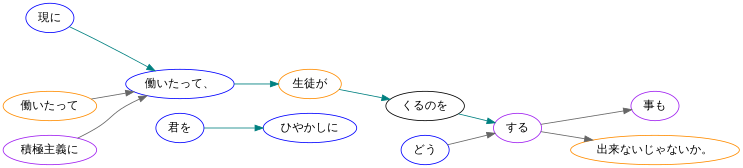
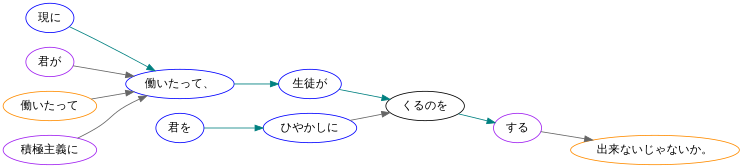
node "君が": added
node "生徒が": color darkorange -> blue
node "事も": removed
edge "ひやかしに" -> "くるのを": added
node "どう": removed
